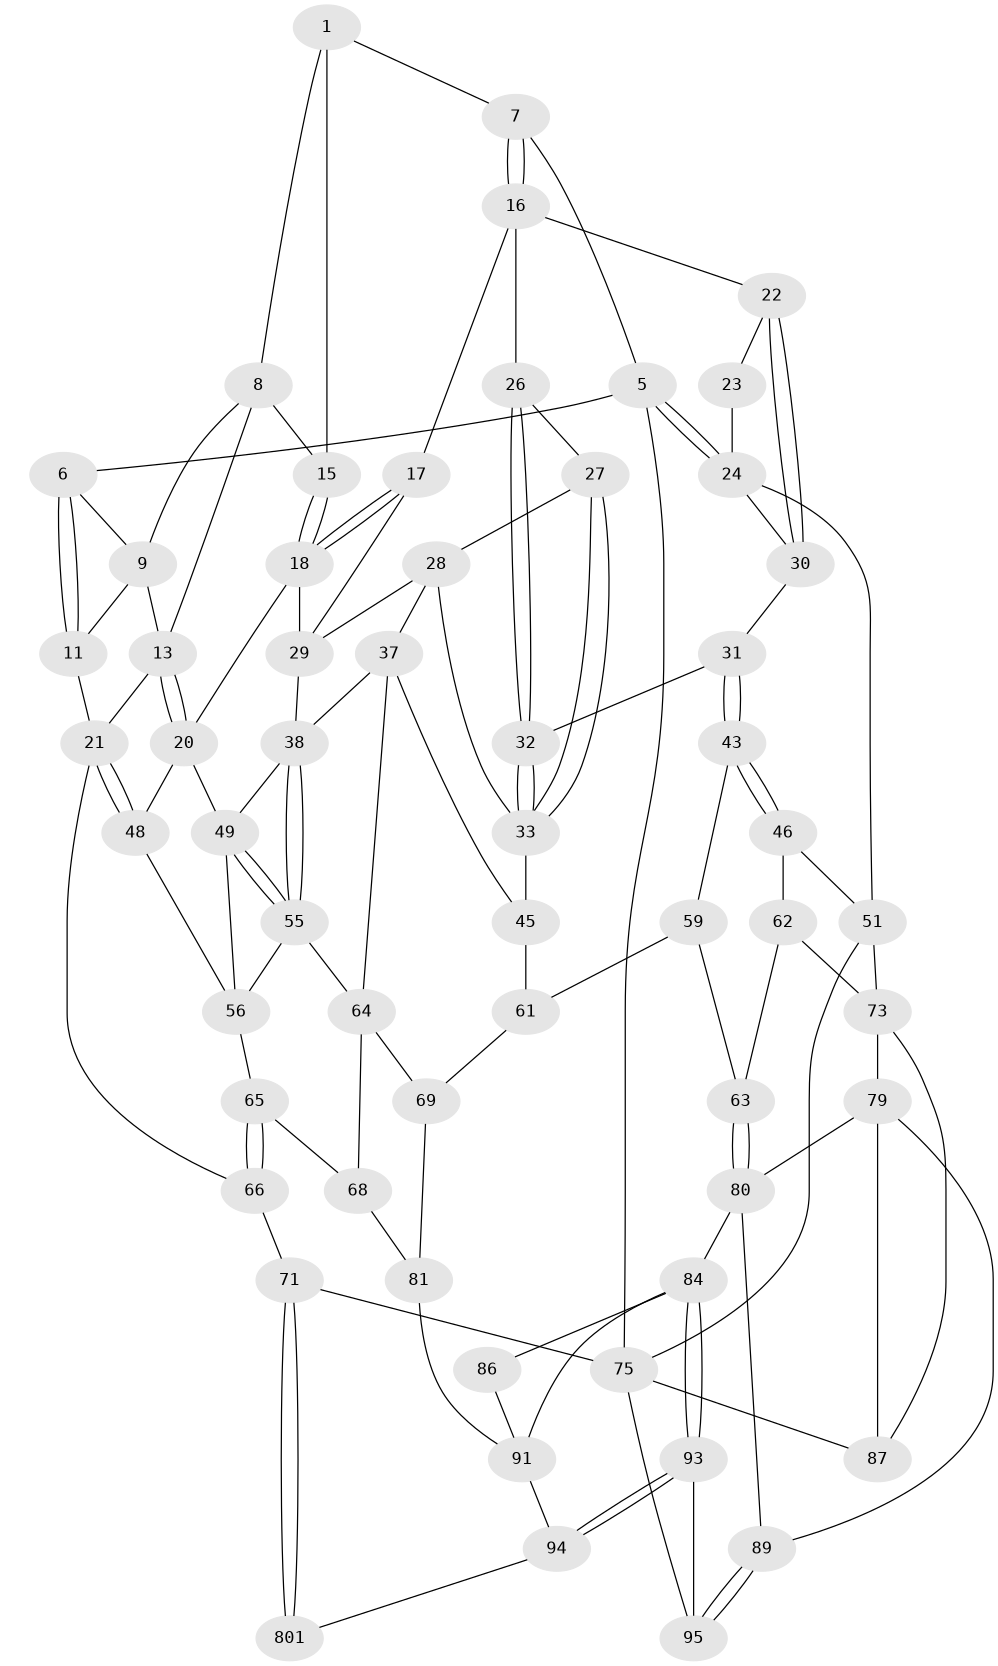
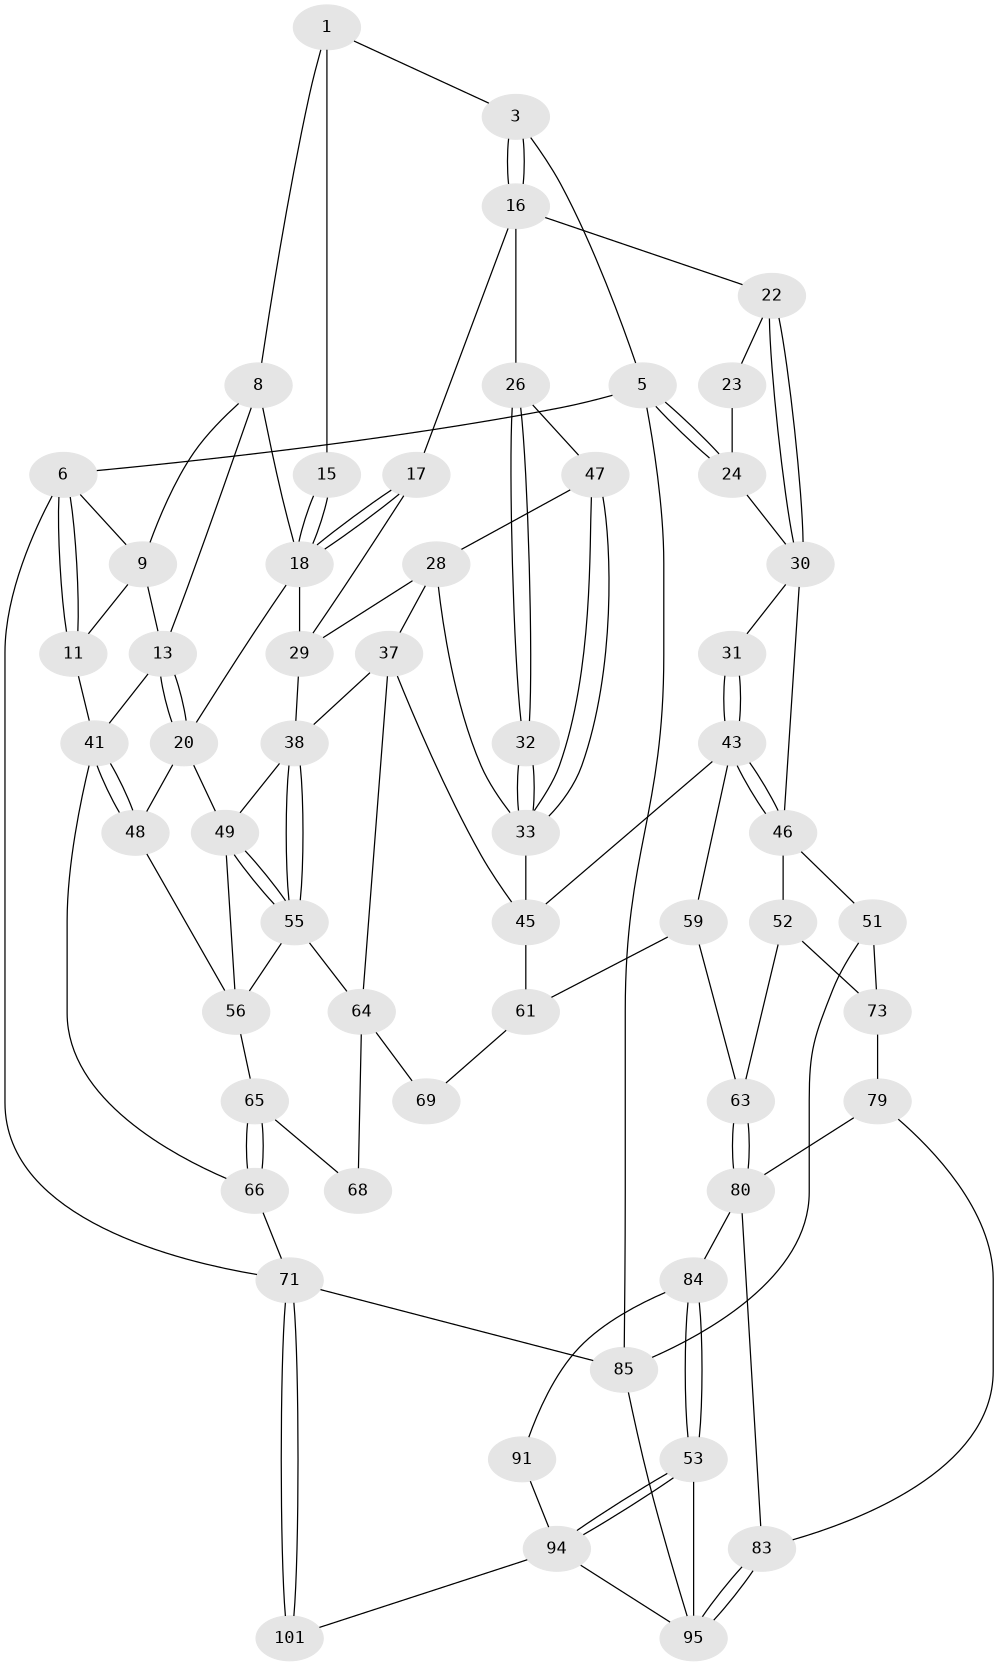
node "7": label "7" -> "3"
edge "8" -- "15": now "8" -- "18"
node "27": label "27" -> "47"
edge "24" -- "51": removed
edge "31" -- "32": removed
edge "30" -- "46": added
node "21": label "21" -> "41"
edge "43" -- "45": added
node "62": label "62" -> "52"
edge "6" -- "71": added
node "81": removed
node "86": removed
node "75": label "75" -> "85"
node "93": label "93" -> "53"
node "87": removed
node "89": label "89" -> "83"
edge "94" -- "95": added
node "801": label "801" -> "101"
